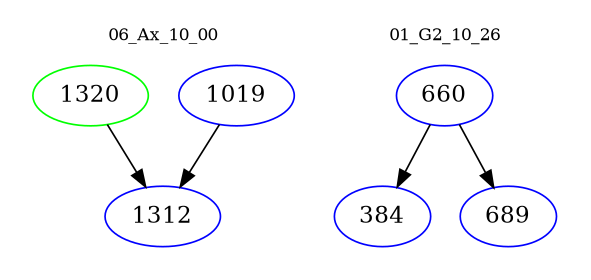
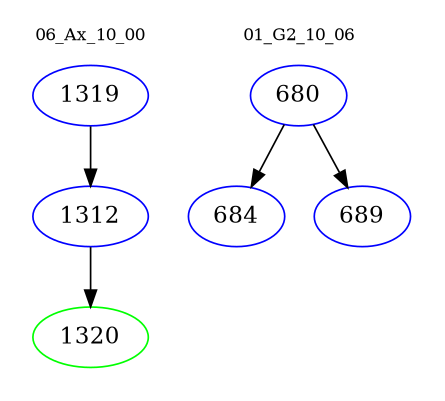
cluster "01_G2_10_26": label "01_G2_10_26" -> "01_G2_10_06"
node "1019": label "1019" -> "1319"
node "660": label "660" -> "680"
edge "1320" -> "1312": reversed
node "384": label "384" -> "684"
